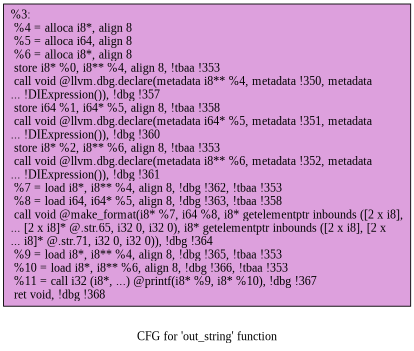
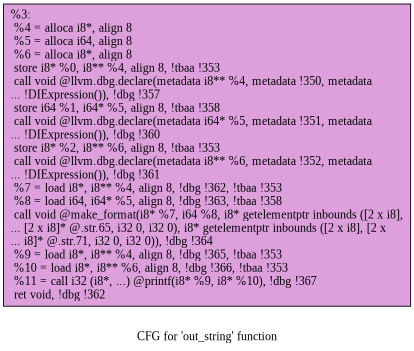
node "%3:": text "ret void, !dbg !368" -> "ret void, !dbg !362"
